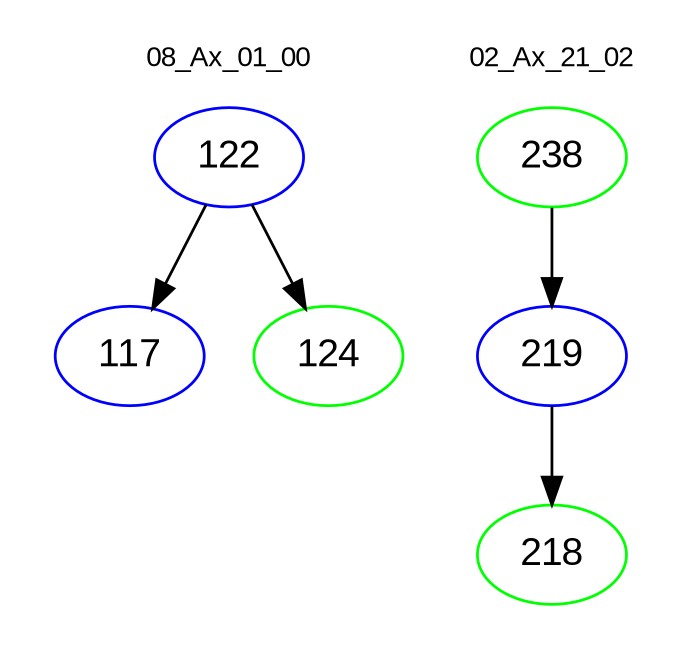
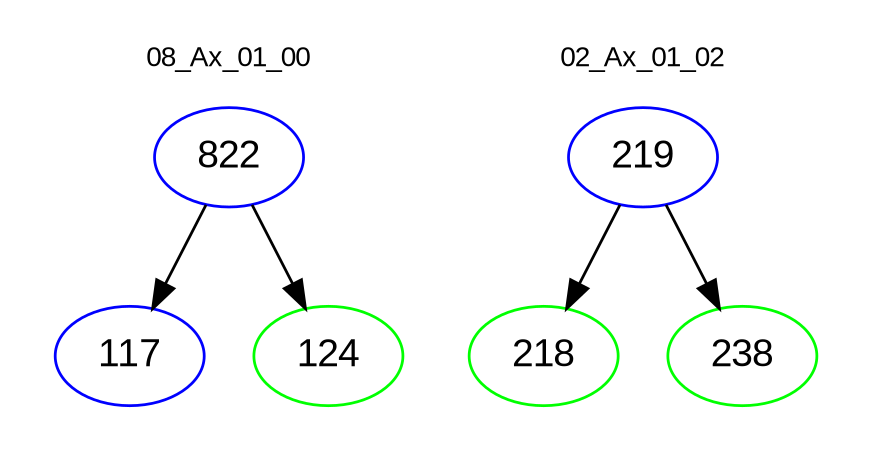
cluster "02_Ax_21_02": label "02_Ax_21_02" -> "02_Ax_01_02"
node "122": label "122" -> "822"
edge "238" -> "219": reversed
